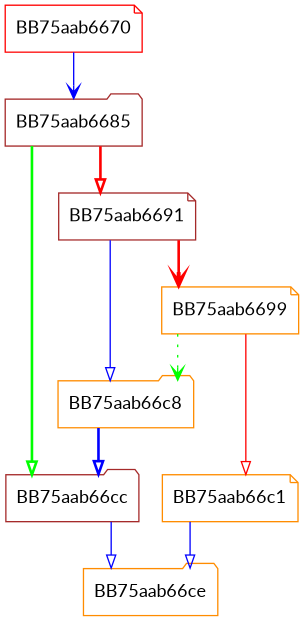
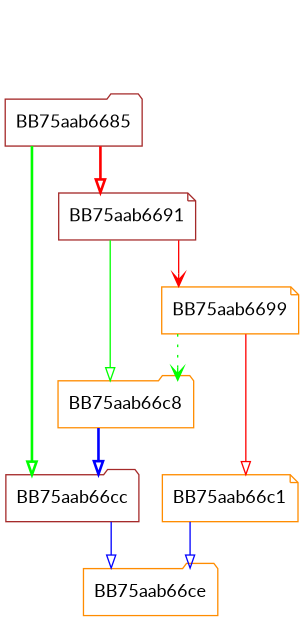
node "BB75aab6670": removed
edge "BB75aab6691" -> "BB75aab6699": style bold -> solid
edge "BB75aab6691" -> "BB75aab66c8": color blue -> green
